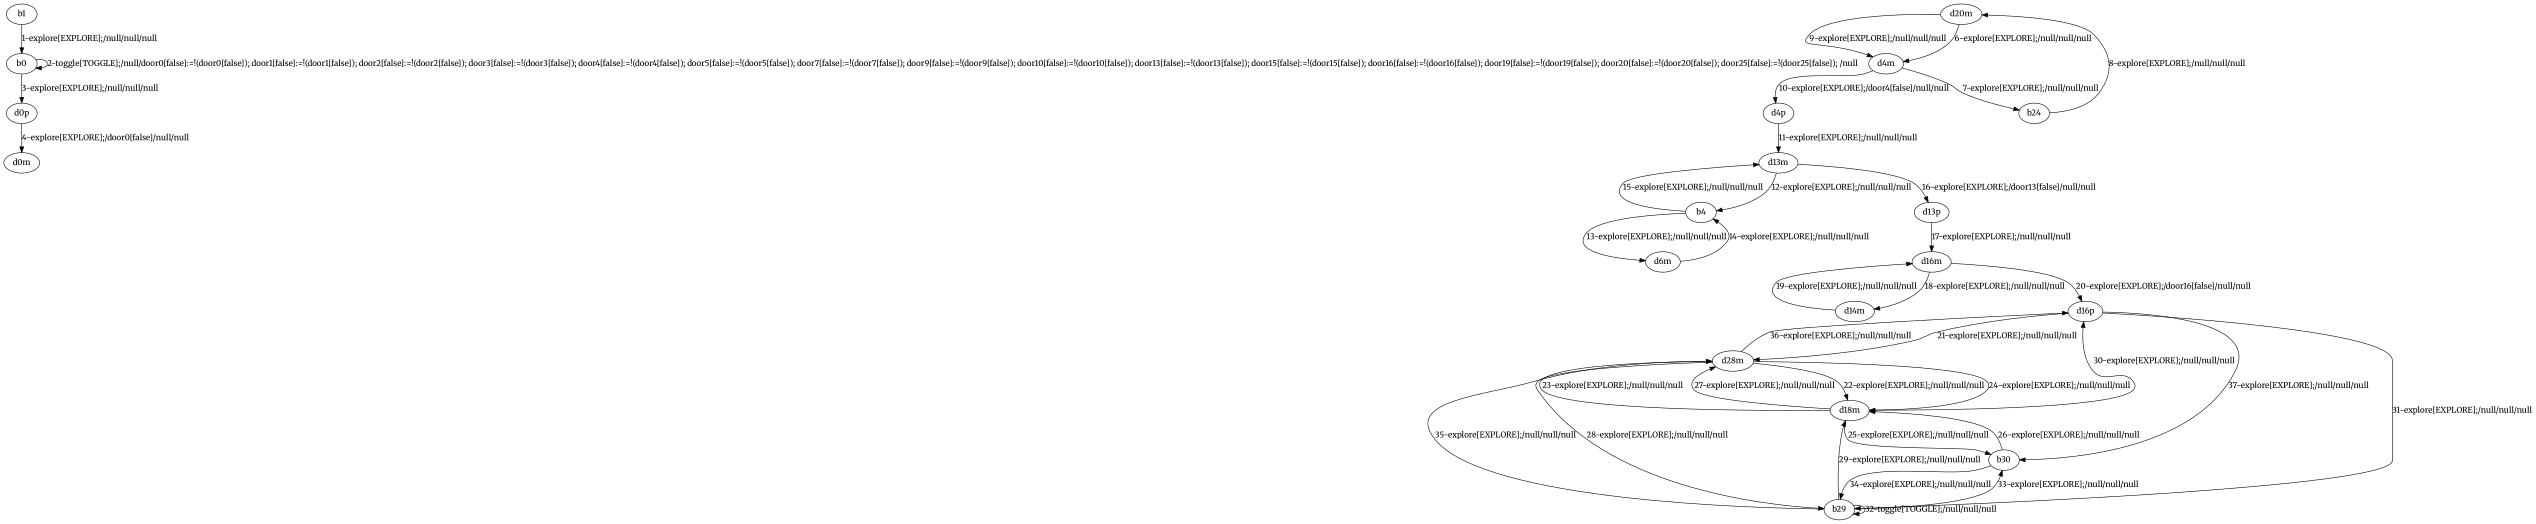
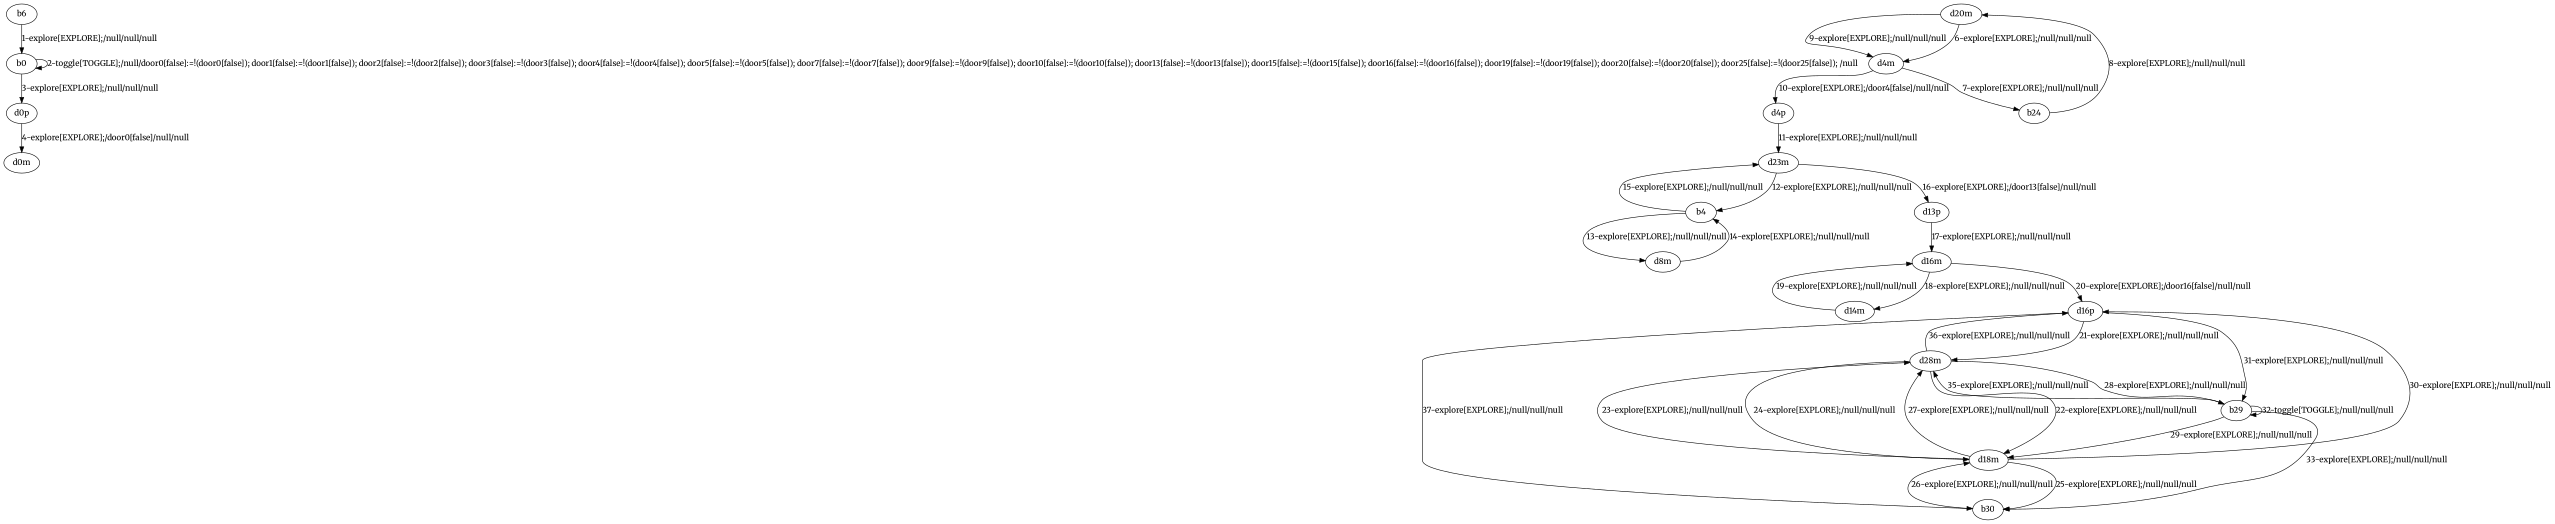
node "b1": label "b1" -> "b6"
node "d13m": label "d13m" -> "d23m"
node "d6m": label "d6m" -> "d8m"
edge "b30" -> "b29": removed, label "34-explore[EXPLORE];/null/null/null"
